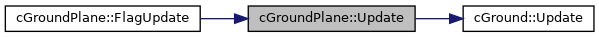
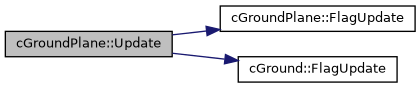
edge "cGroundPlane::FlagUpdate" -> "cGroundPlane::Update": reversed
node "cGround::Update": label "cGround::Update" -> "cGround::FlagUpdate"
